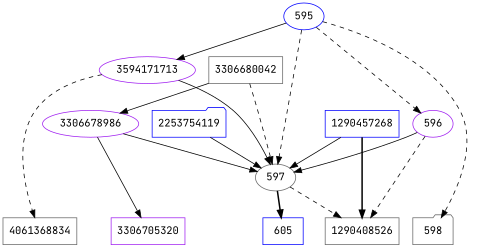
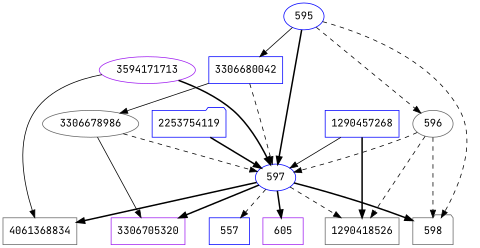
edge "595" -> "3594171713": now "595" -> "3306680042"
node "3306680042": color gray40 -> blue
edge "595" -> "597": style dashed -> bold
edge "3594171713" -> "597": style solid -> bold
edge "3594171713" -> "4061368834": style dashed -> solid
node "3306678986": color purple -> gray40
node "596": color purple -> gray40
edge "2253754119" -> "597": style solid -> bold
edge "3306678986" -> "597": style solid -> dashed
edge "596" -> "597": style solid -> dashed
edge "596" -> "598": added
node "597": color gray40 -> blue
edge "597" -> "598": added
edge "597" -> "3306705320": added
edge "597" -> "4061368834": added
node "557": added
node "605": color blue -> purple
node "1290408526": label "1290408526" -> "1290418526"
